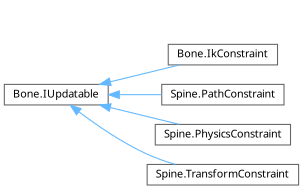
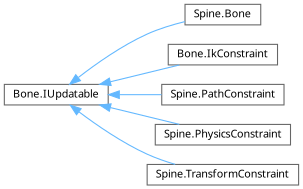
node "Spine.Bone": added
